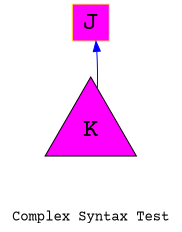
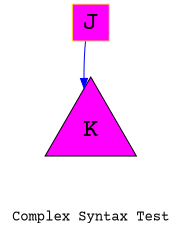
edge "K" -> "J": reversed
